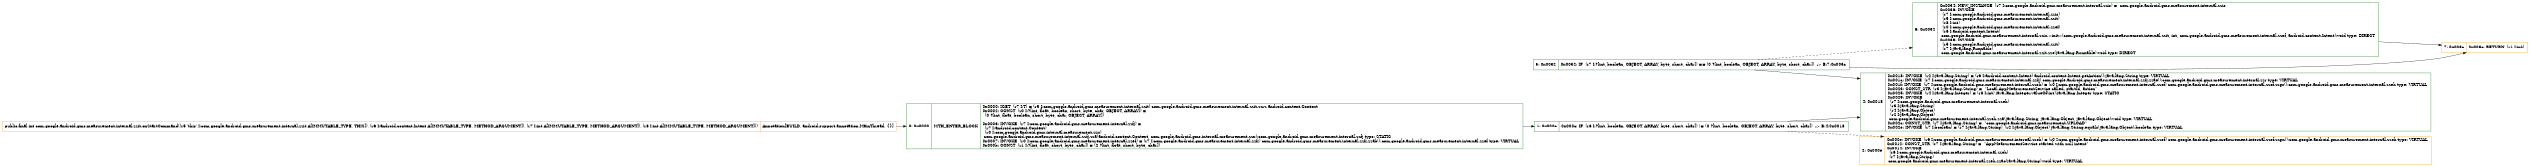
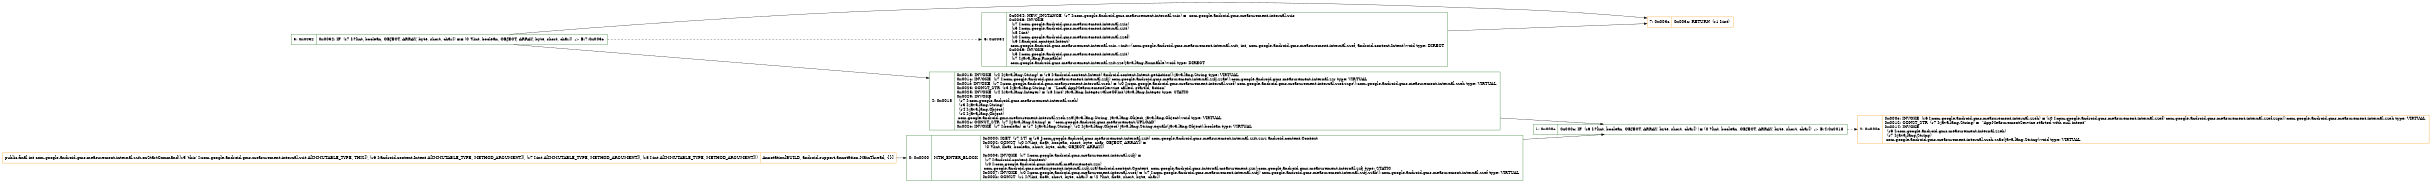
edge "1: 0x000c" -> "4: 0x0018": reversed
